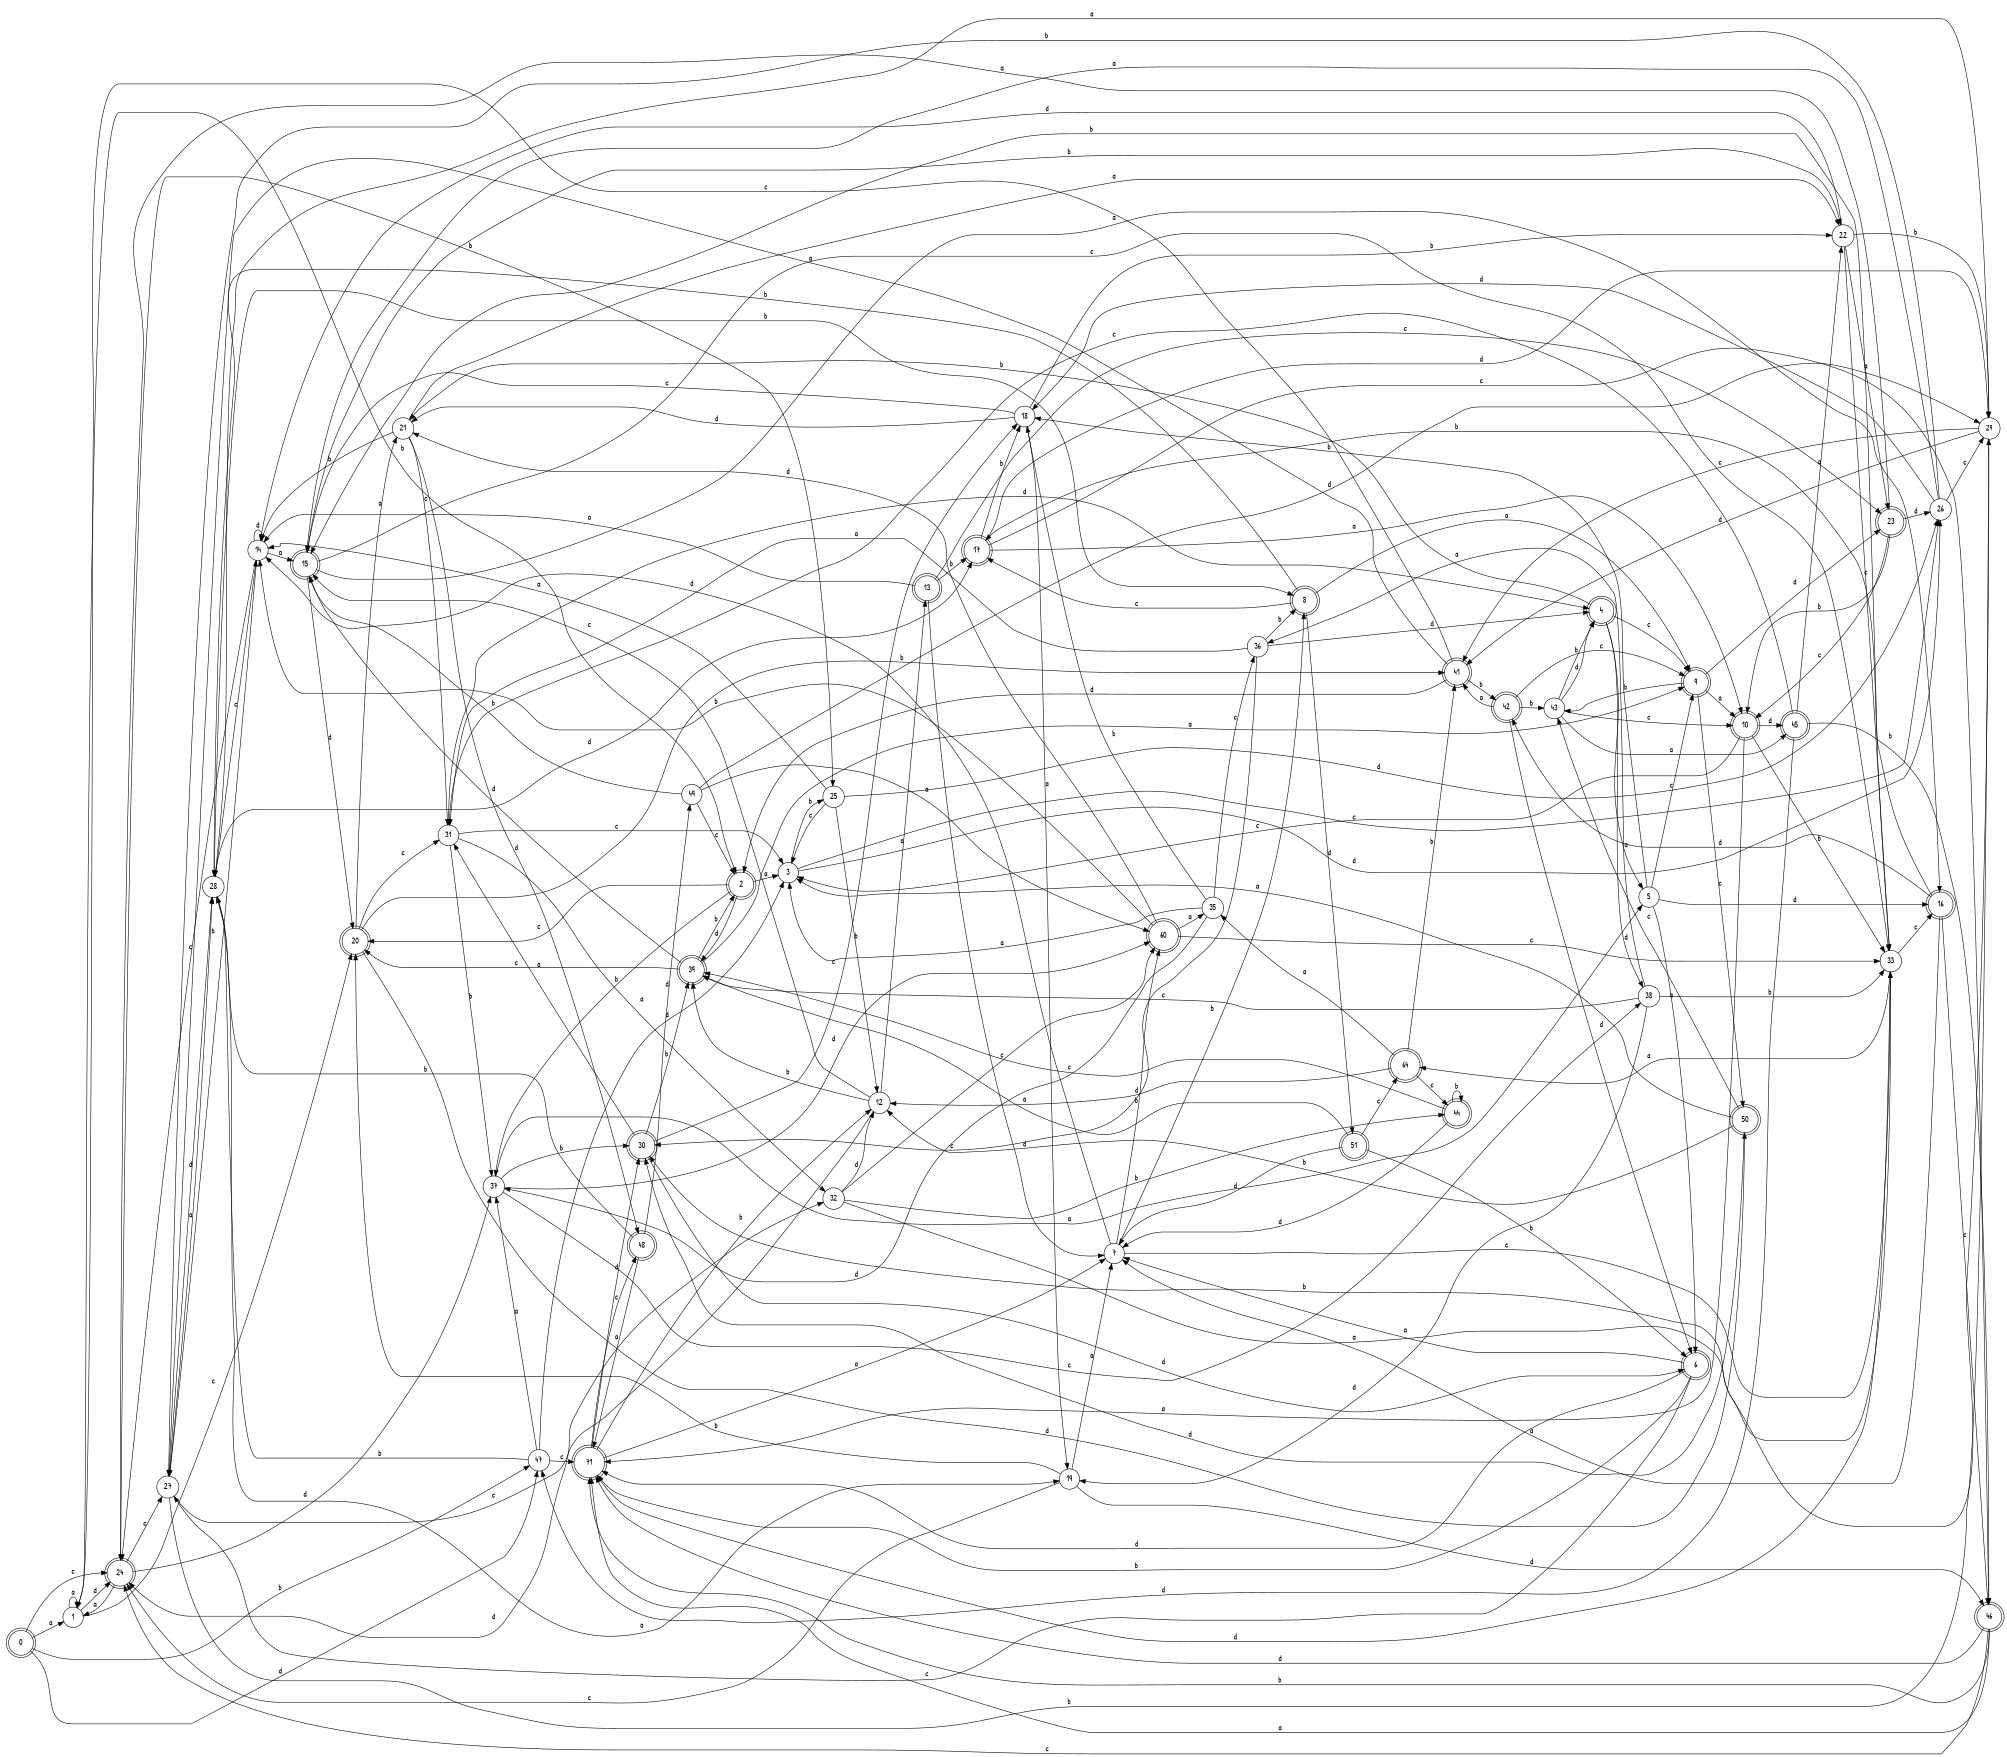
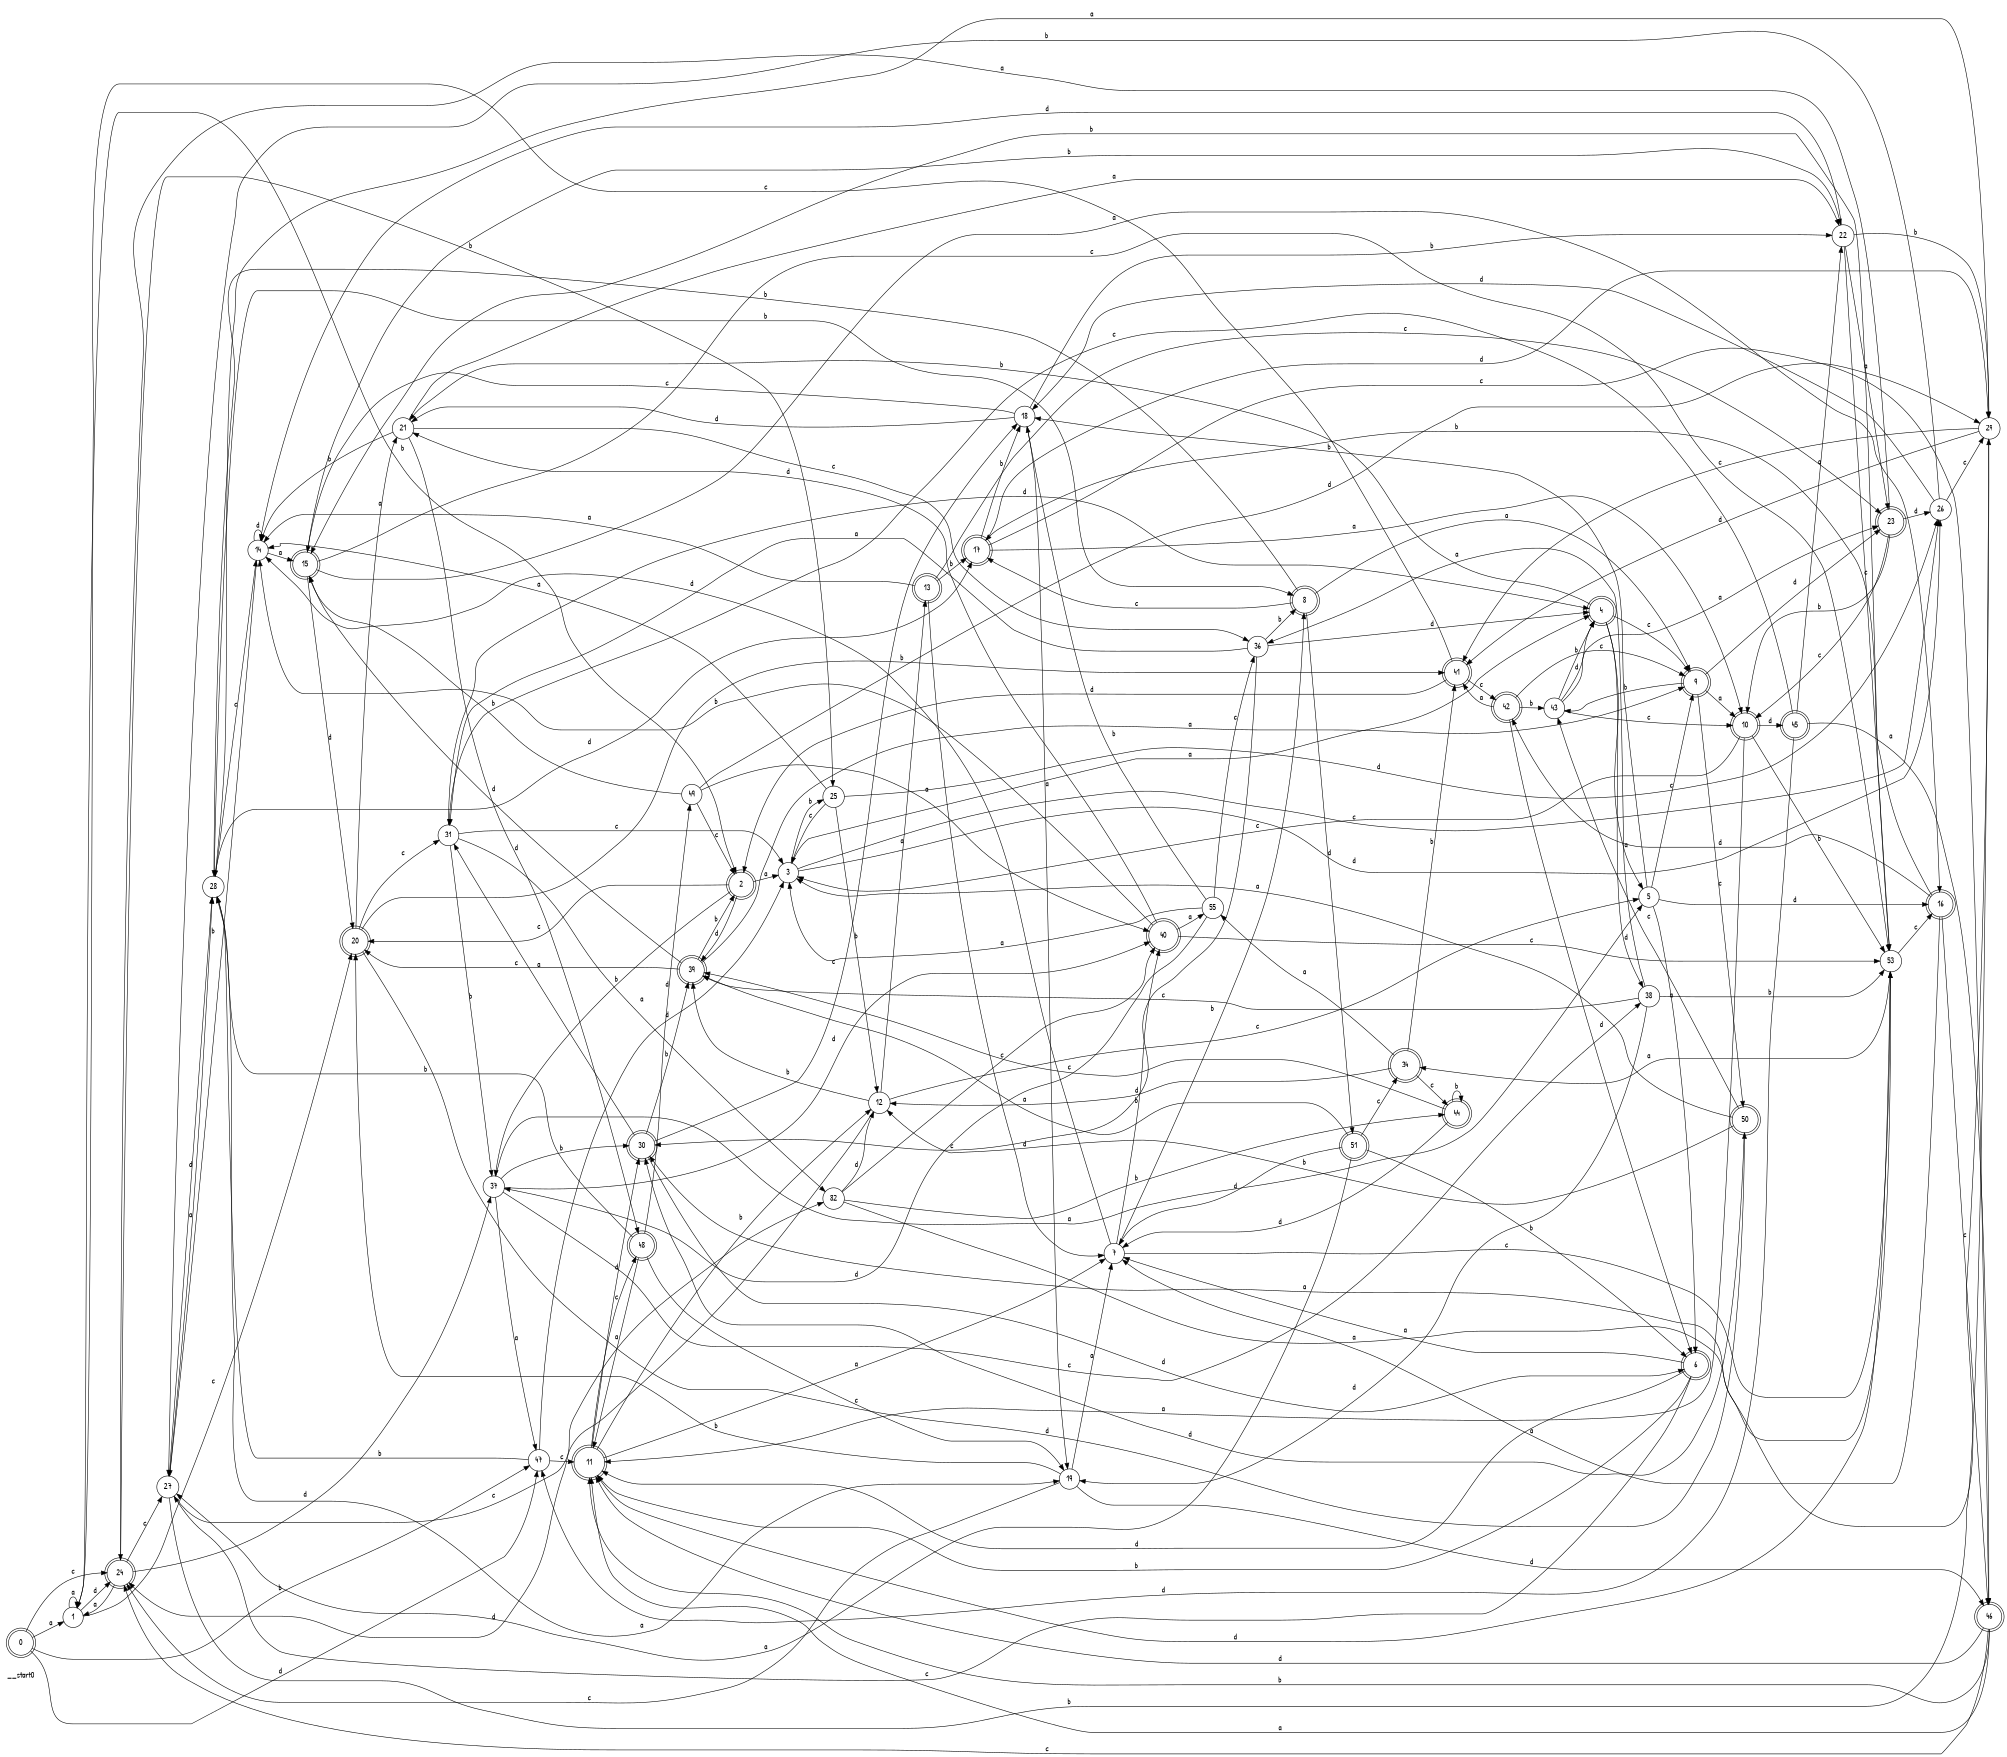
edge "26" -> "15": removed, label "a"
edge "41" -> "27": now "51" -> "27"
edge "21" -> "31": now "21" -> "36"
edge "41" -> "42": label "b" -> "c"
edge "12" -> "15": now "12" -> "5"
edge "45" -> "46": label "b" -> "a"
edge "43" -> "45": now "43" -> "23"
edge "3" -> "4": added, label "a"
node "35": label "35" -> "55"
node "60": label "60" -> "40"
node "33": label "33" -> "53"
node "64": label "64" -> "34"
edge "14" -> "24": removed, label "c"
node "32": label "32" -> "82"
edge "29" -> "30": label "b" -> "a"
edge "47" -> "37": reversed
edge "48" -> "19": added, label "c"
node "71": label "71" -> "11"
node "__start0": added
